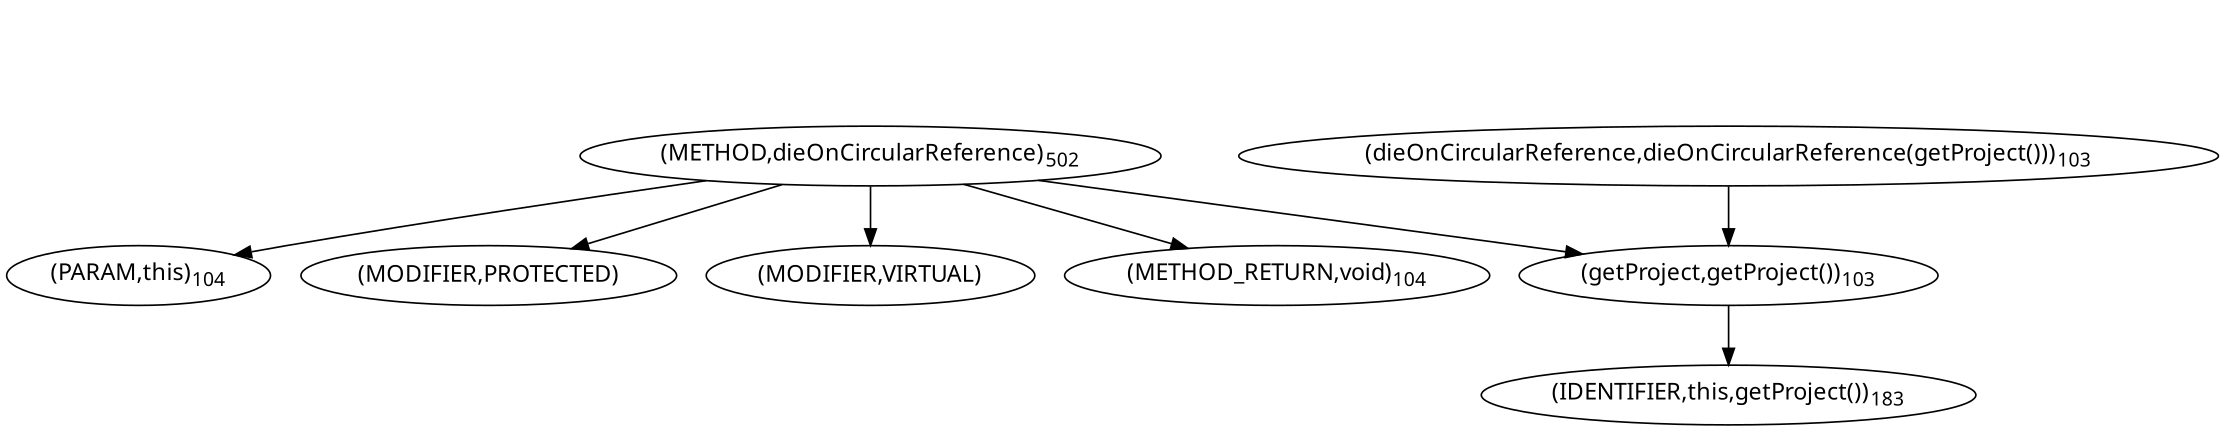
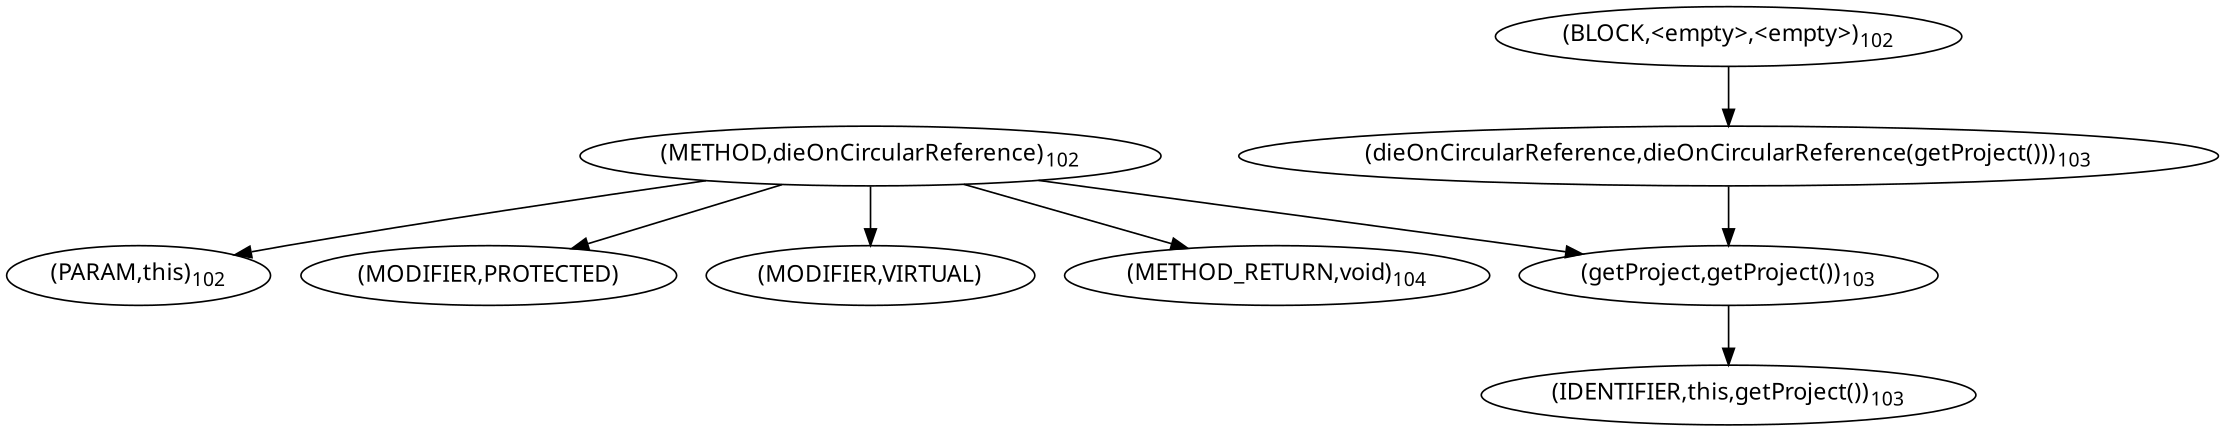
node "(BLOCK,<empty>,<empty>)": added
node "(METHOD,dieOnCircularReference)": text "502" -> "102"
node "(PARAM,this)": text "104" -> "102"
node "(IDENTIFIER,this,getProject())": text "183" -> "103"
